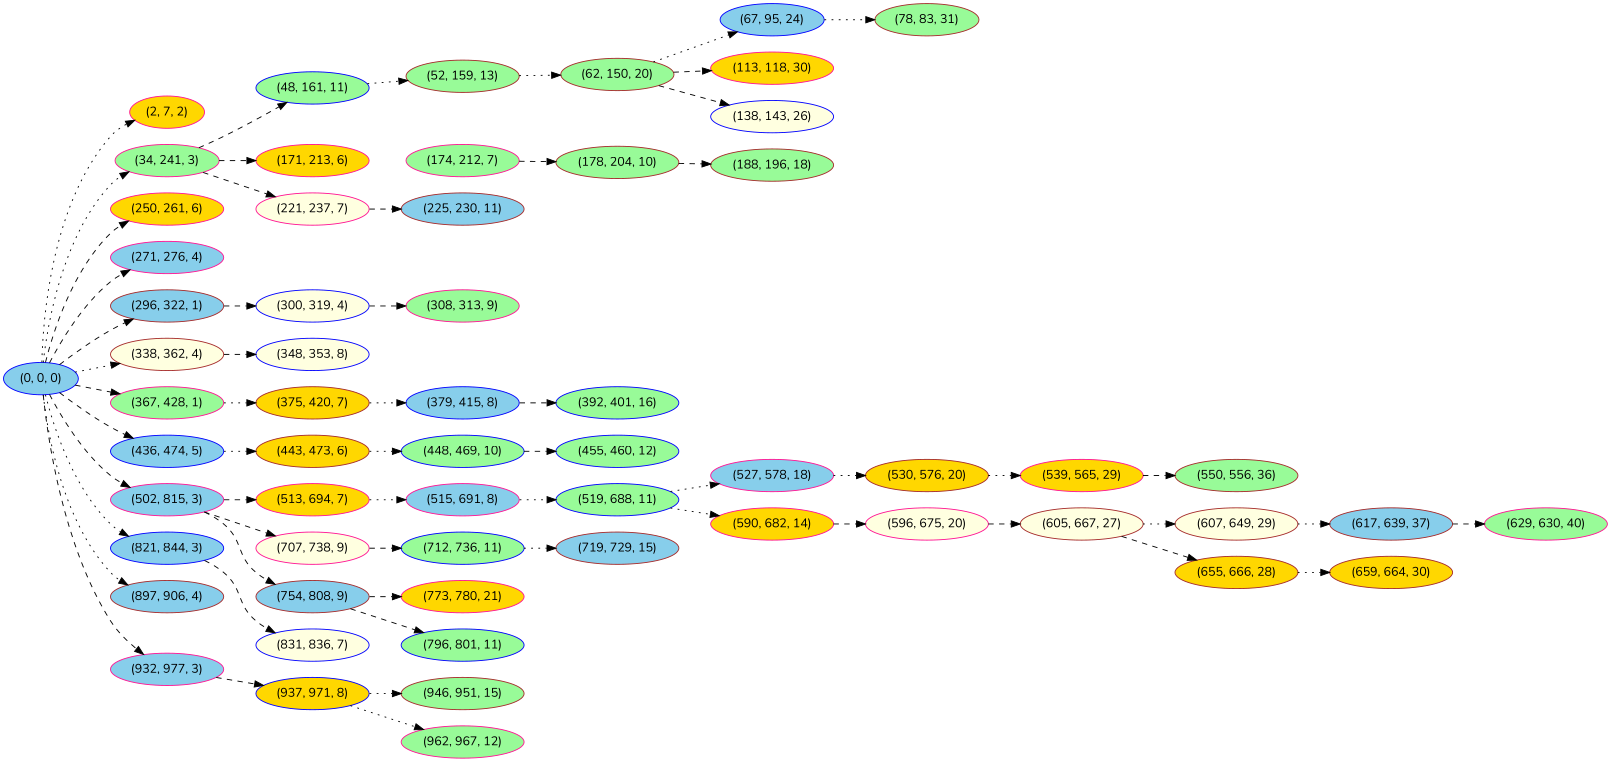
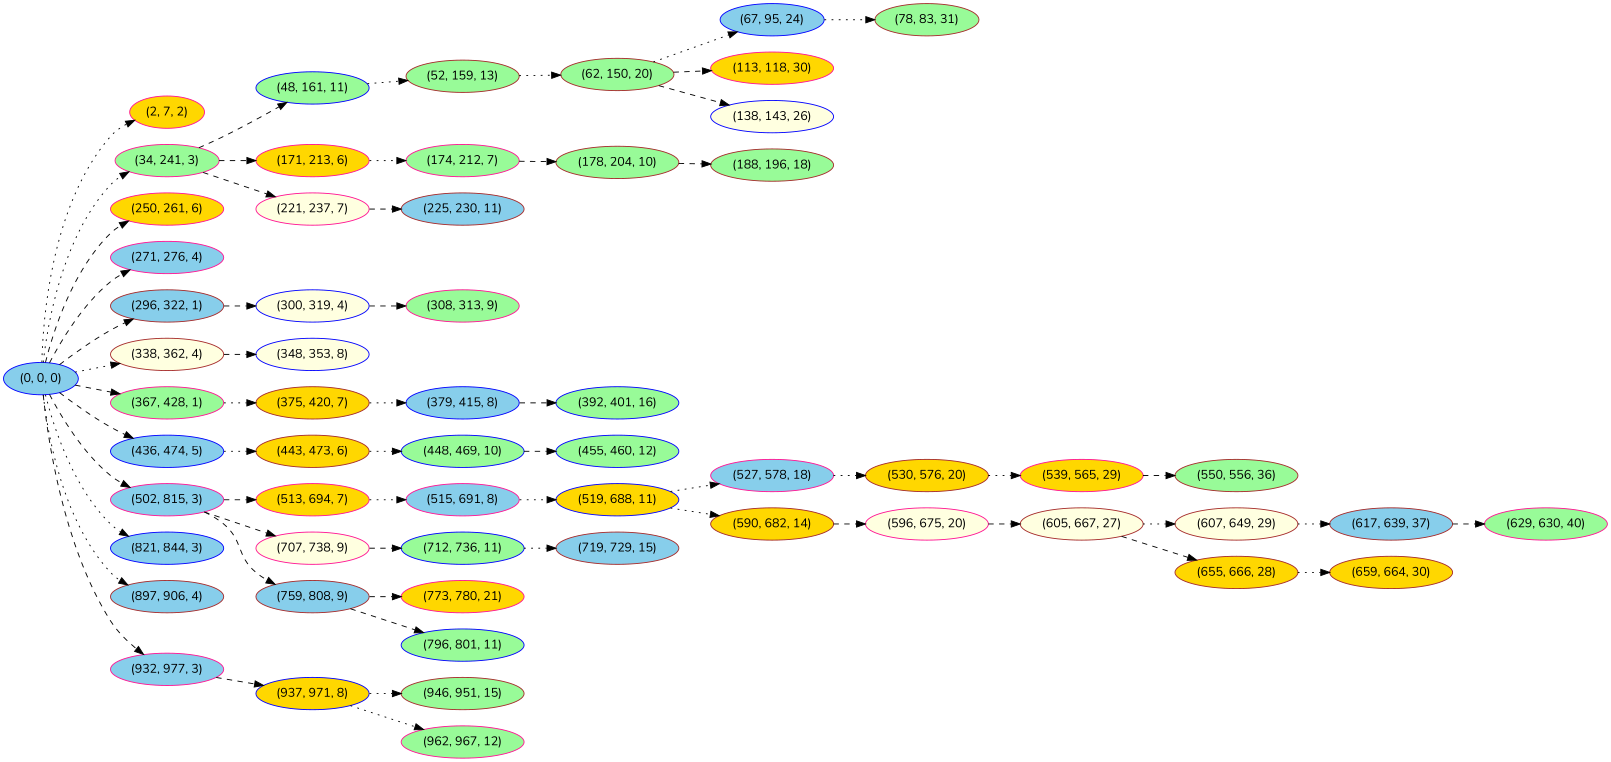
edge "(171, 213, 6)" -> "(174, 212, 7)": added
node "(519, 688, 11)": fillcolor palegreen -> gold
node "(590, 682, 14)": color deeppink -> brown
node "(754, 808, 9)": label "(754, 808, 9)" -> "(759, 808, 9)"
node "(831, 836, 7)": removed
